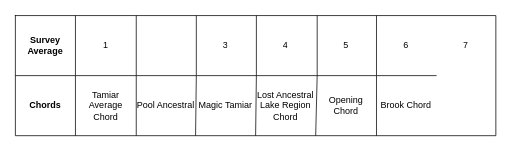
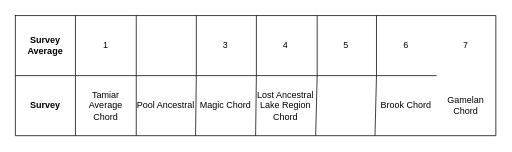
node "Chords": label "Chords" -> "Survey"
node "Magic Tamiar": label "Magic Tamiar" -> "Magic Chord"
node "Opening Chord": removed
node "Gamelan Chord": added
